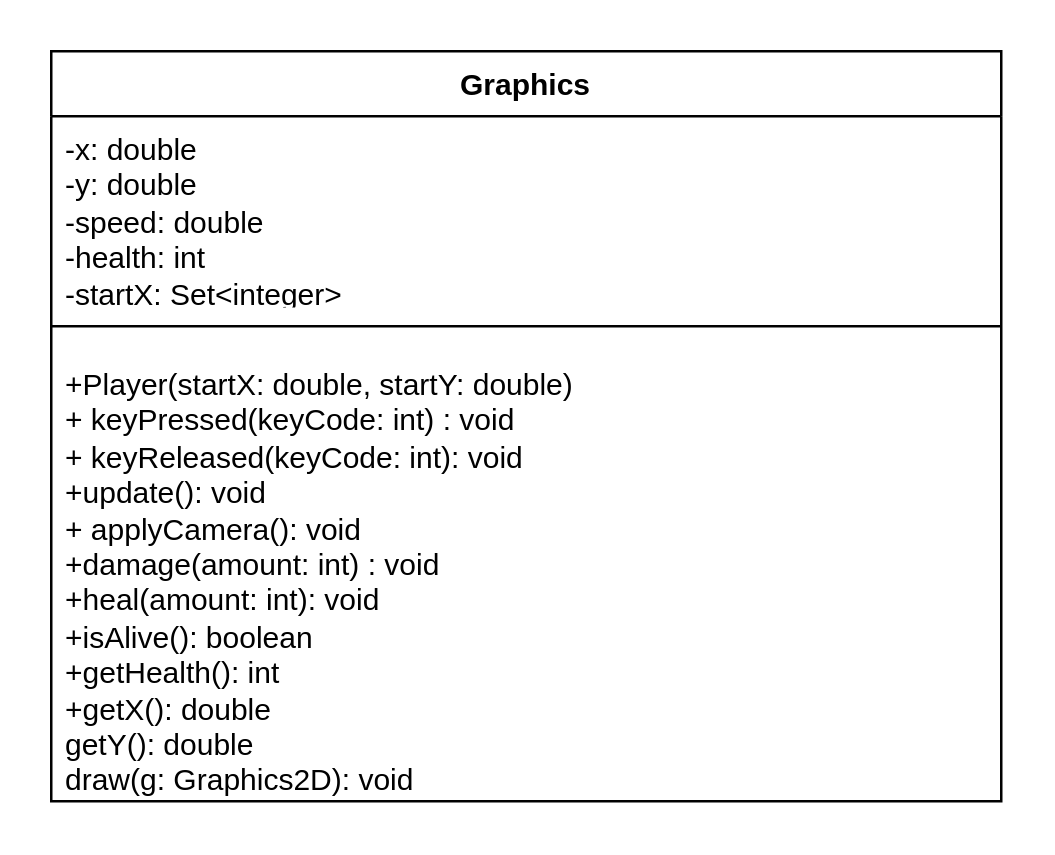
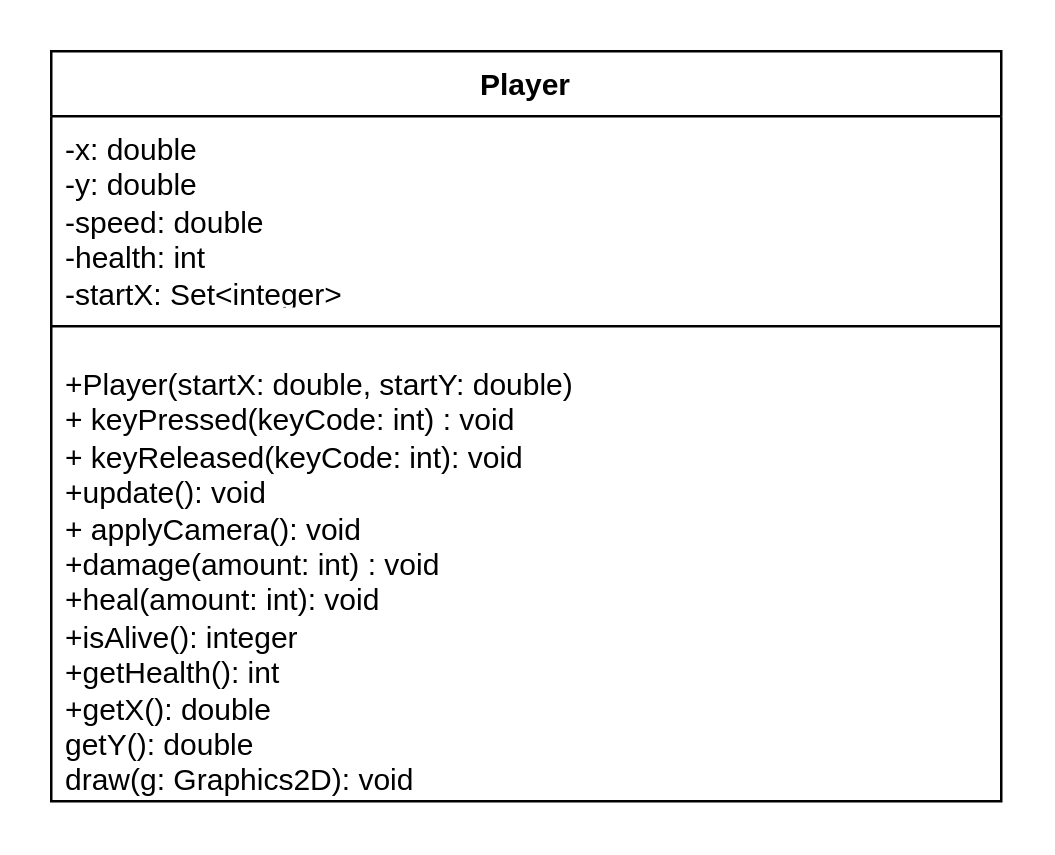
node "Graphics": label "Graphics" -> "Player"
node "+Player(startX: double, startY: double) + keyPressed(keyCode: int) : void + keyReleased(keyCode: int): void +update(): void + applyCamera(): void +damage(amount: int) : void +heal(amount: int): void +isAlive(): boolean +getHealth(): int +getX(): double getY(): double draw(g: Graphics2D): void": label "+Player(startX: double, startY: double) + keyPressed(keyCode: int) : void + keyReleased(keyCode: int): void +update(): void + applyCamera(): void +damage(amount: int) : void +heal(amount: int): void +isAlive(): boolean +getHealth(): int +getX(): double getY(): double draw(g: Graphics2D): void" -> "+Player(startX: double, startY: double) + keyPressed(keyCode: int) : void + keyReleased(keyCode: int): void +update(): void + applyCamera(): void +damage(amount: int) : void +heal(amount: int): void +isAlive(): integer +getHealth(): int +getX(): double getY(): double draw(g: Graphics2D): void"
